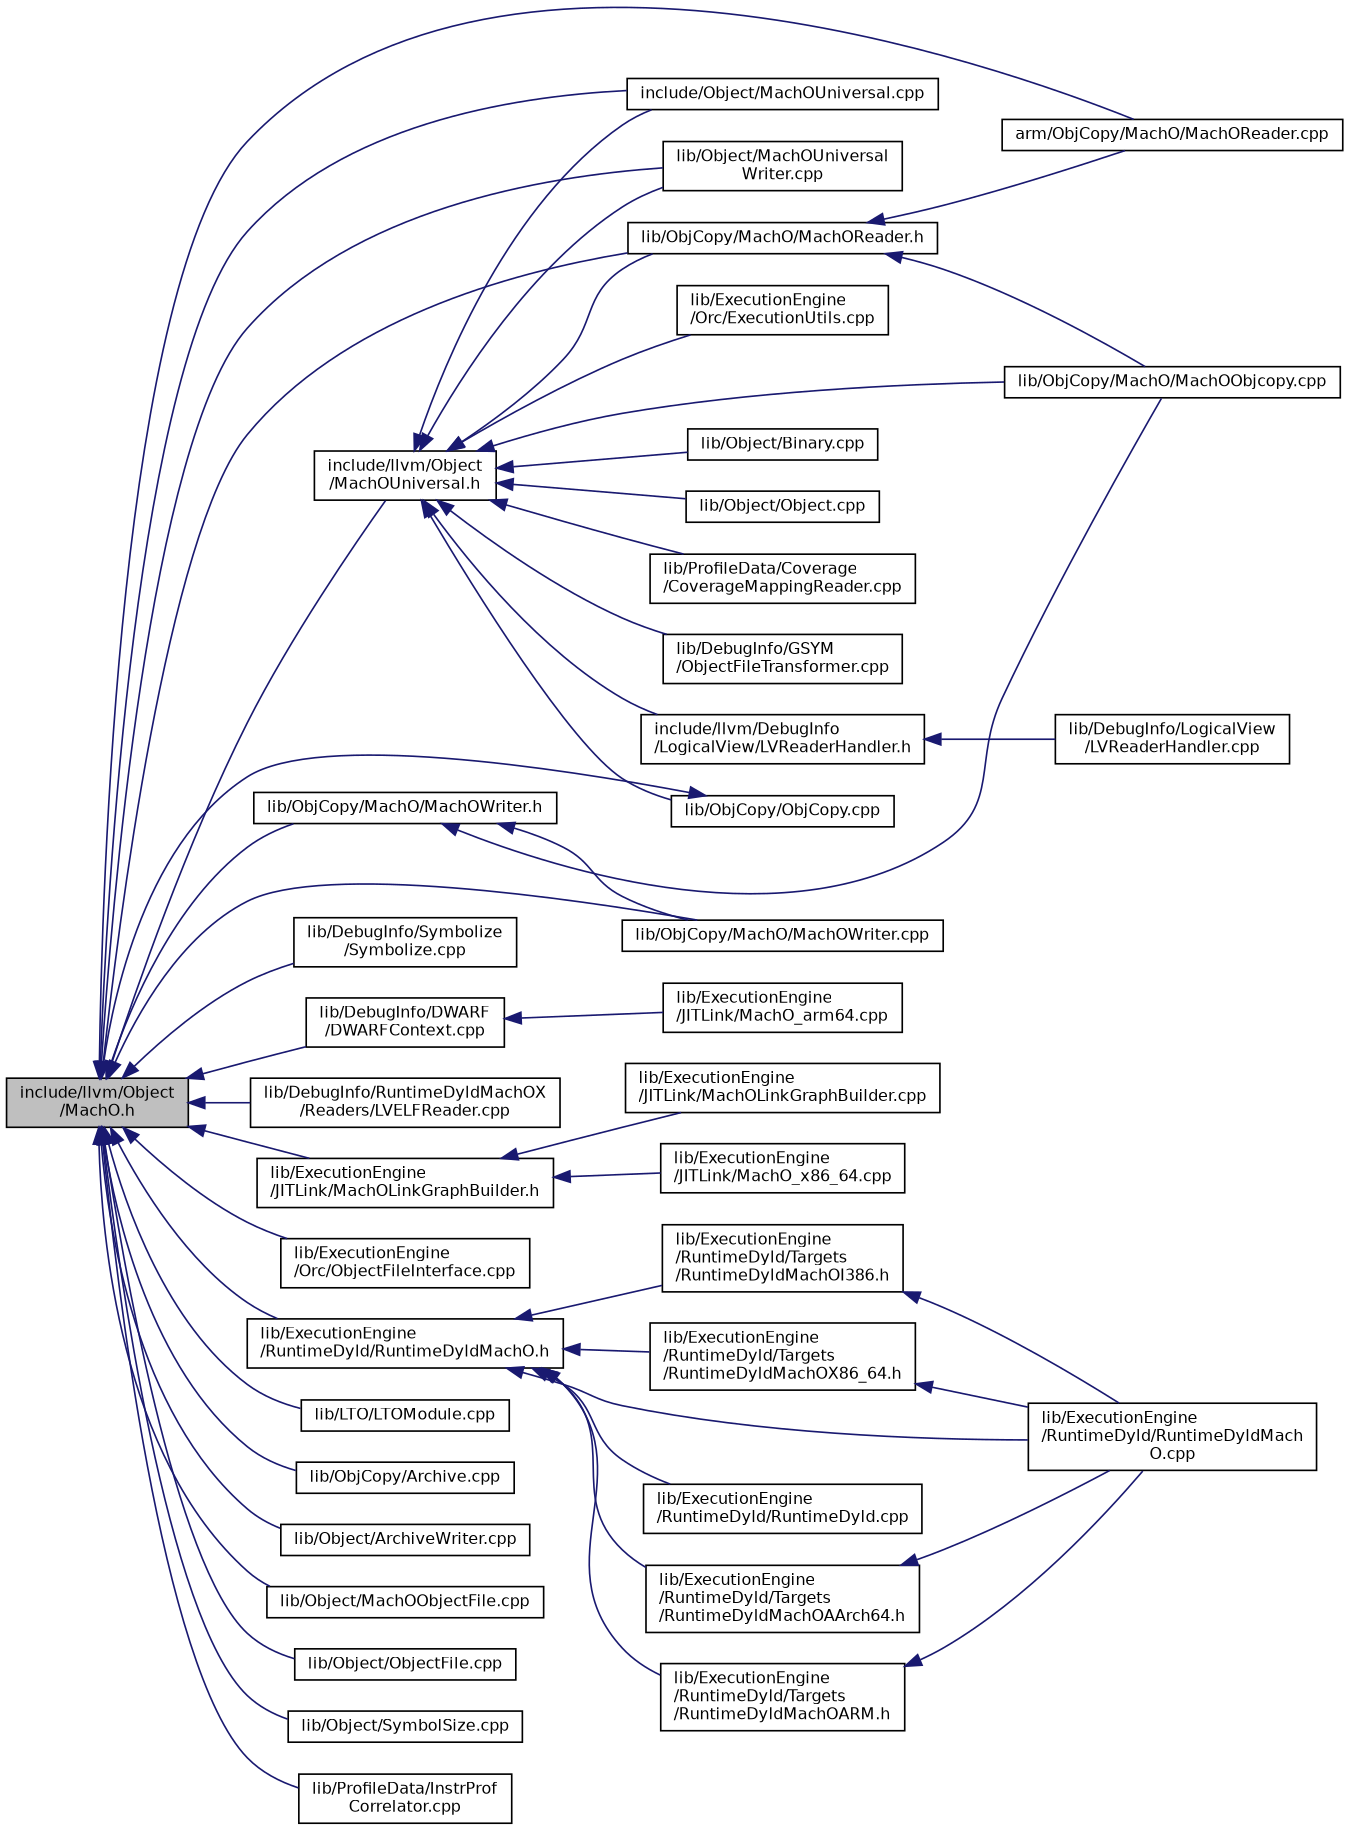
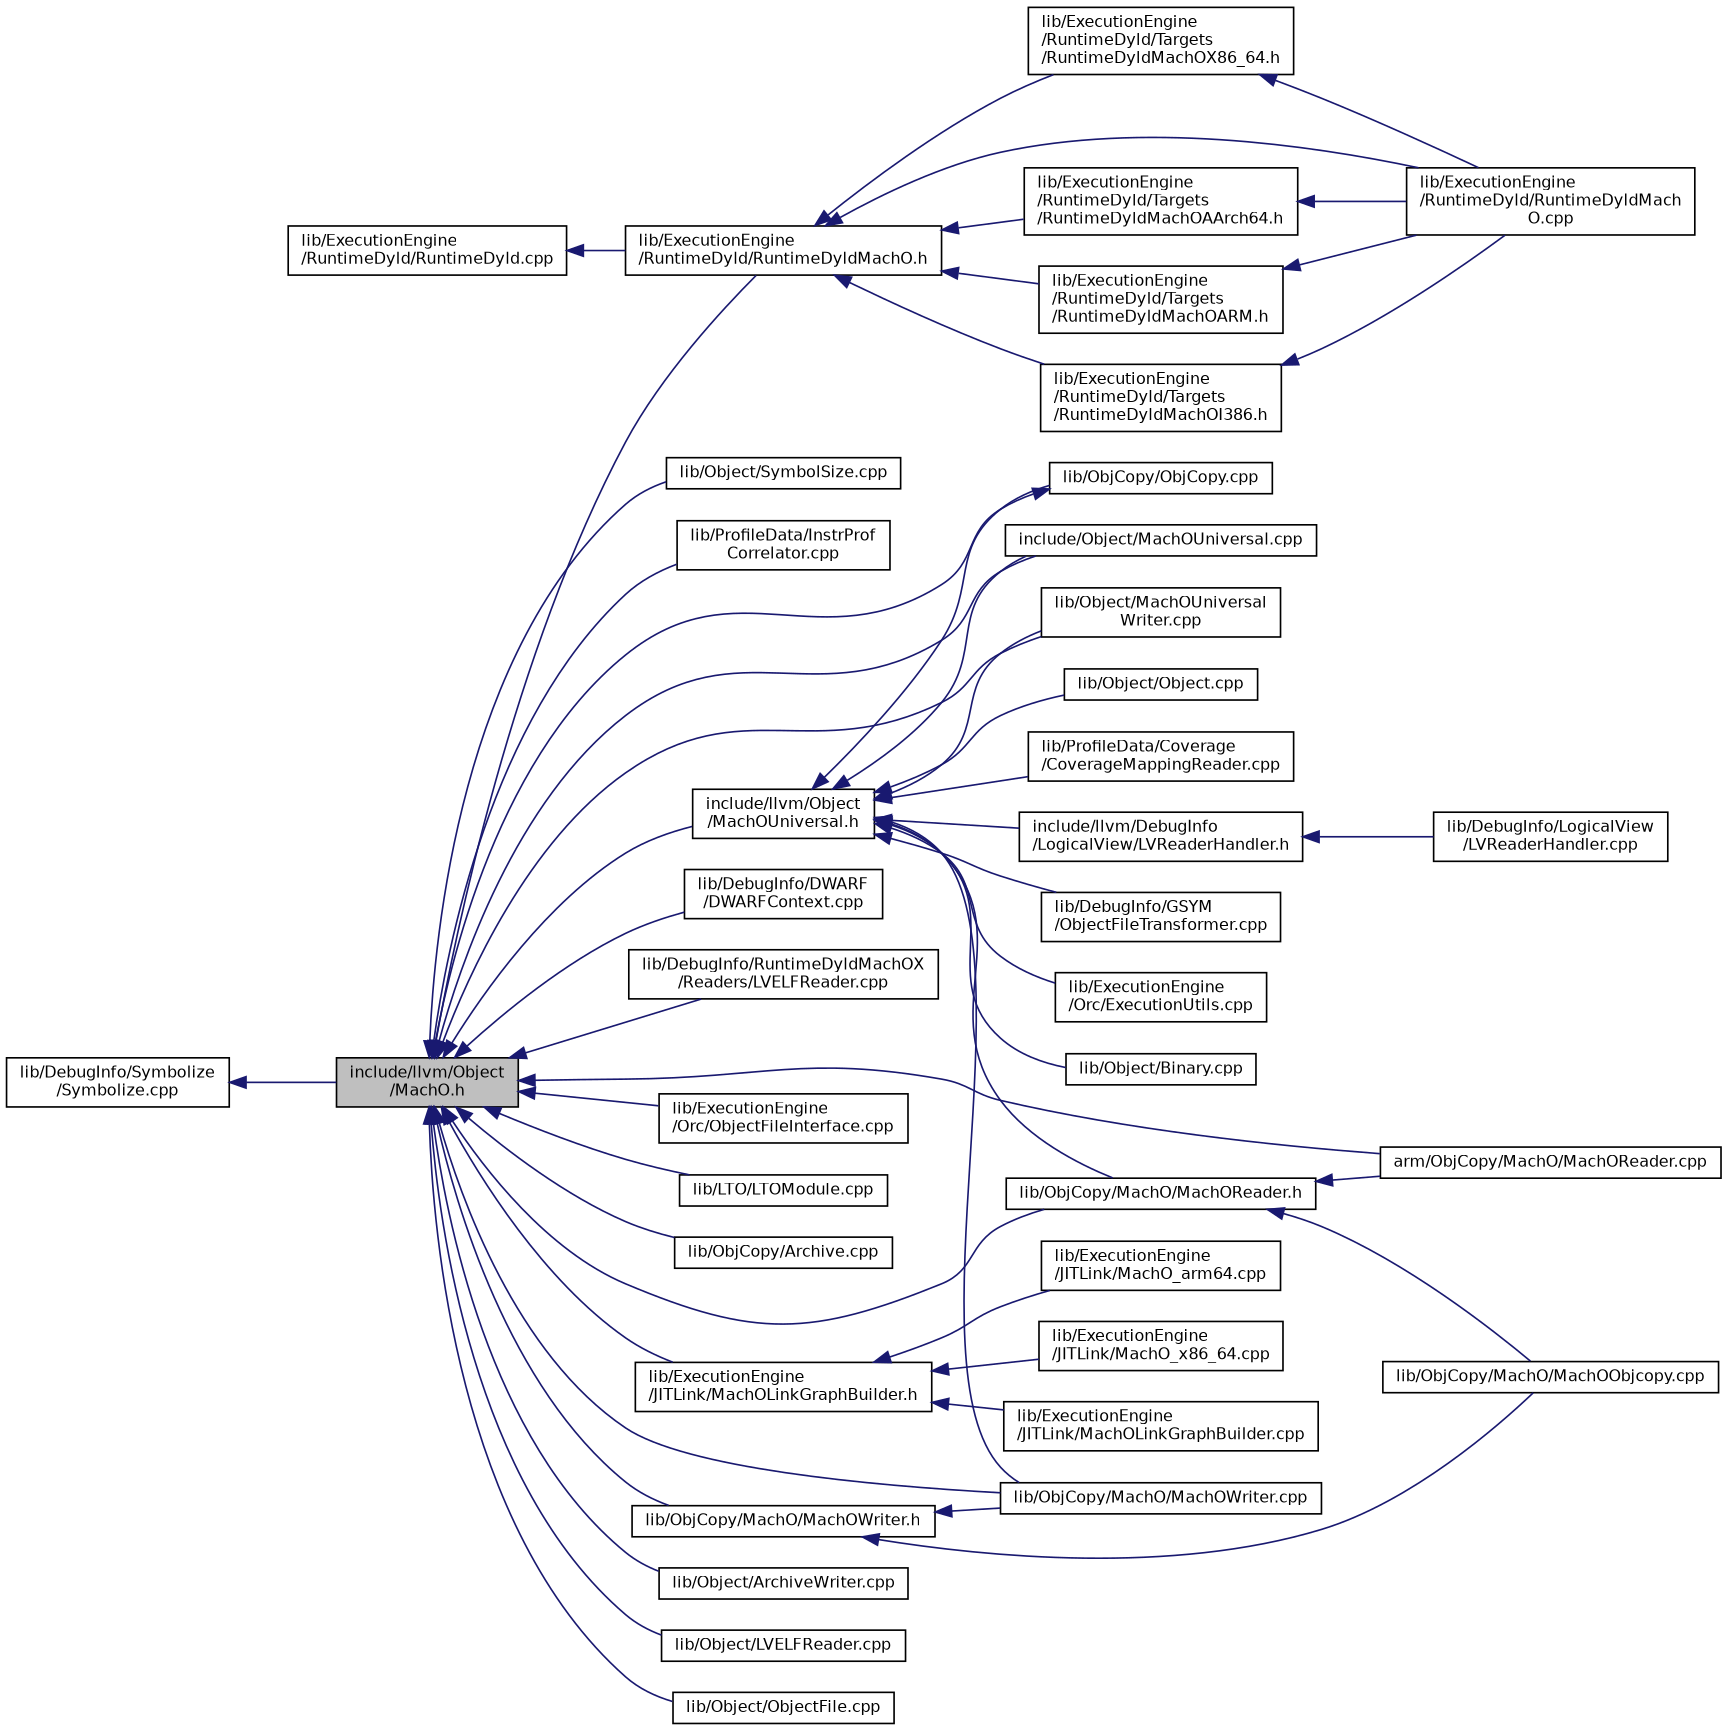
edge "lib/ObjCopy/MachO/MachOObjcopy.cpp" -> "include/llvm/Object /MachOUniversal.h": now "lib/ObjCopy/MachO/MachOWriter.cpp" -> "include/llvm/Object /MachOUniversal.h"
edge "lib/DebugInfo/Symbolize /Symbolize.cpp" -> "include/llvm/Object /MachO.h": reversed
edge "lib/ExecutionEngine /JITLink/MachO_arm64.cpp" -> "lib/DebugInfo/DWARF /DWARFContext.cpp": now "lib/ExecutionEngine /JITLink/MachO_arm64.cpp" -> "lib/ExecutionEngine /JITLink/MachOLinkGraphBuilder.h"
edge "lib/ExecutionEngine /RuntimeDyld/RuntimeDyld.cpp" -> "lib/ExecutionEngine /RuntimeDyld/RuntimeDyldMachO.h": reversed
node "lib/Object/MachOObjectFile.cpp": label "lib/Object/MachOObjectFile.cpp" -> "lib/Object/LVELFReader.cpp"
